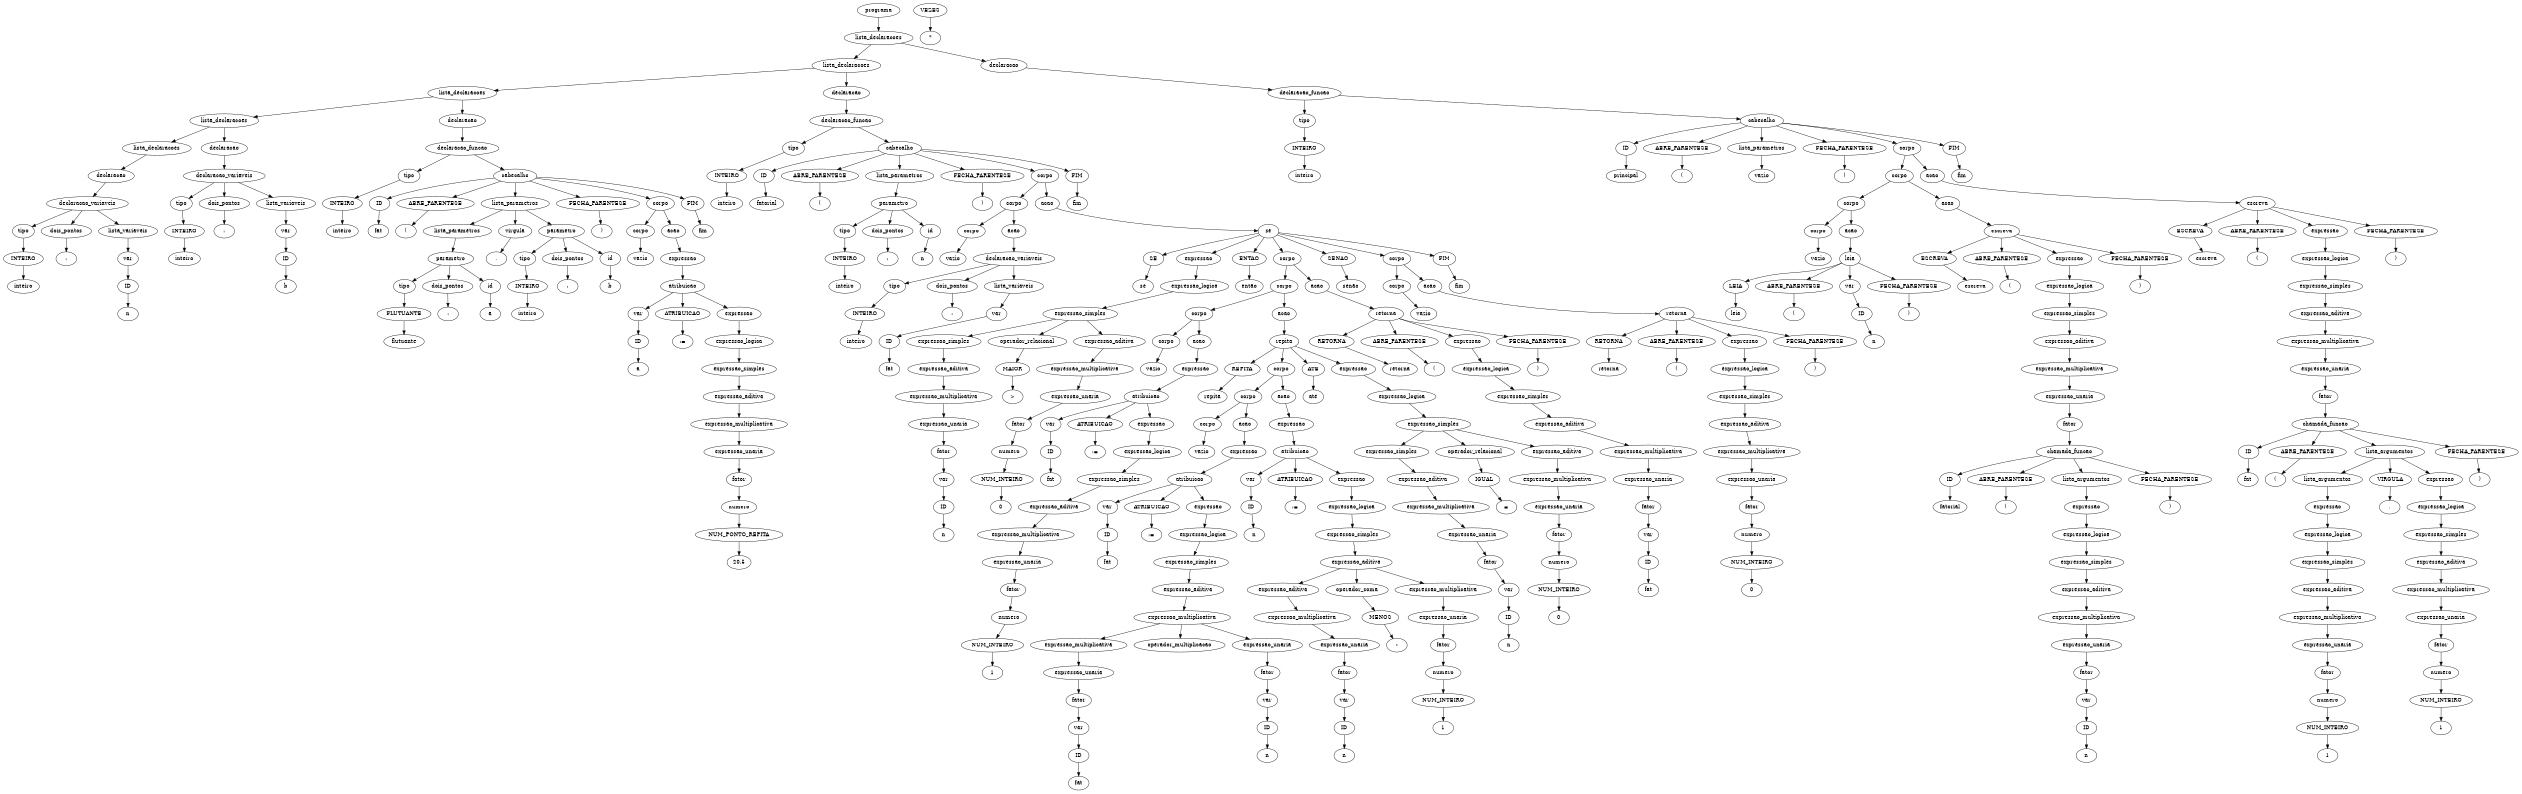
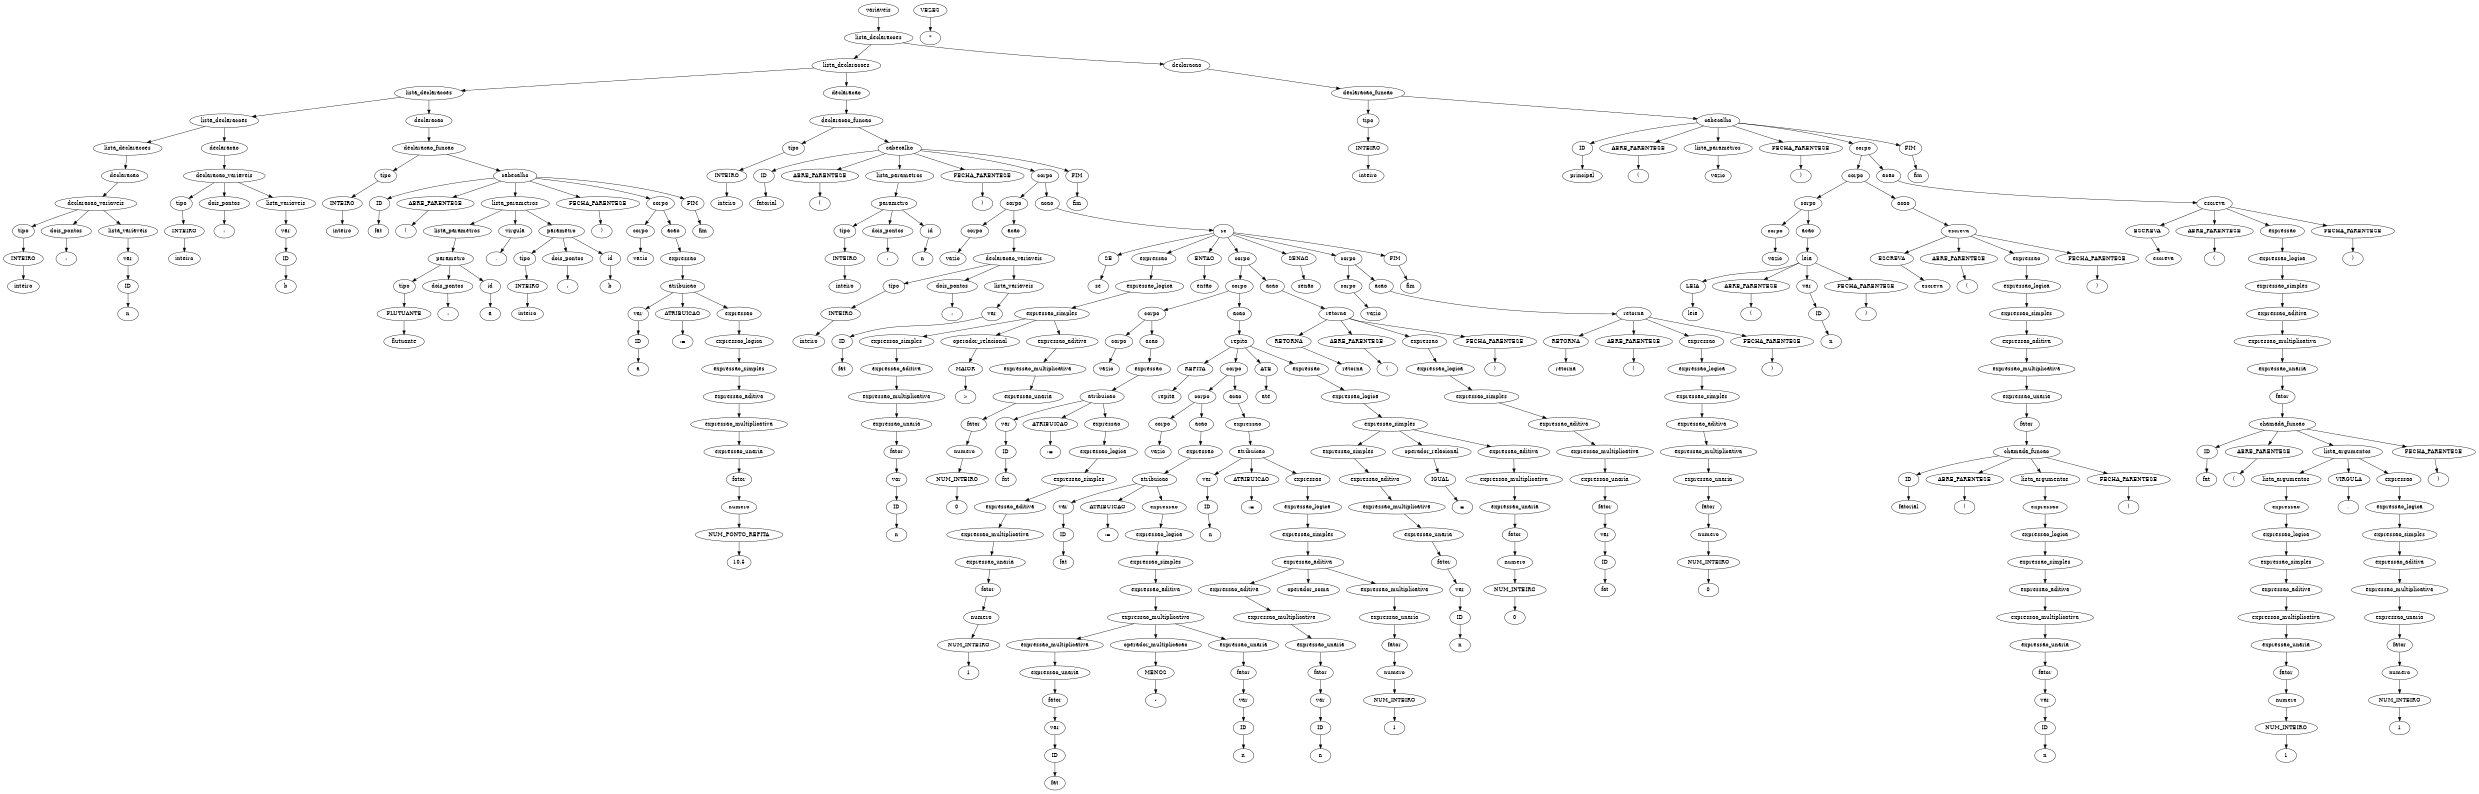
node "programa": label "programa" -> "variaveis"
node "20.5": label "20.5" -> "10.5"
edge "operador_soma" -> "MENOS": now "operador_multiplicacao" -> "MENOS"
